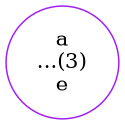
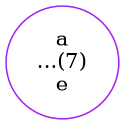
node "a ...(3) e": label "a ...(3) e" -> "a ...(7) e"
